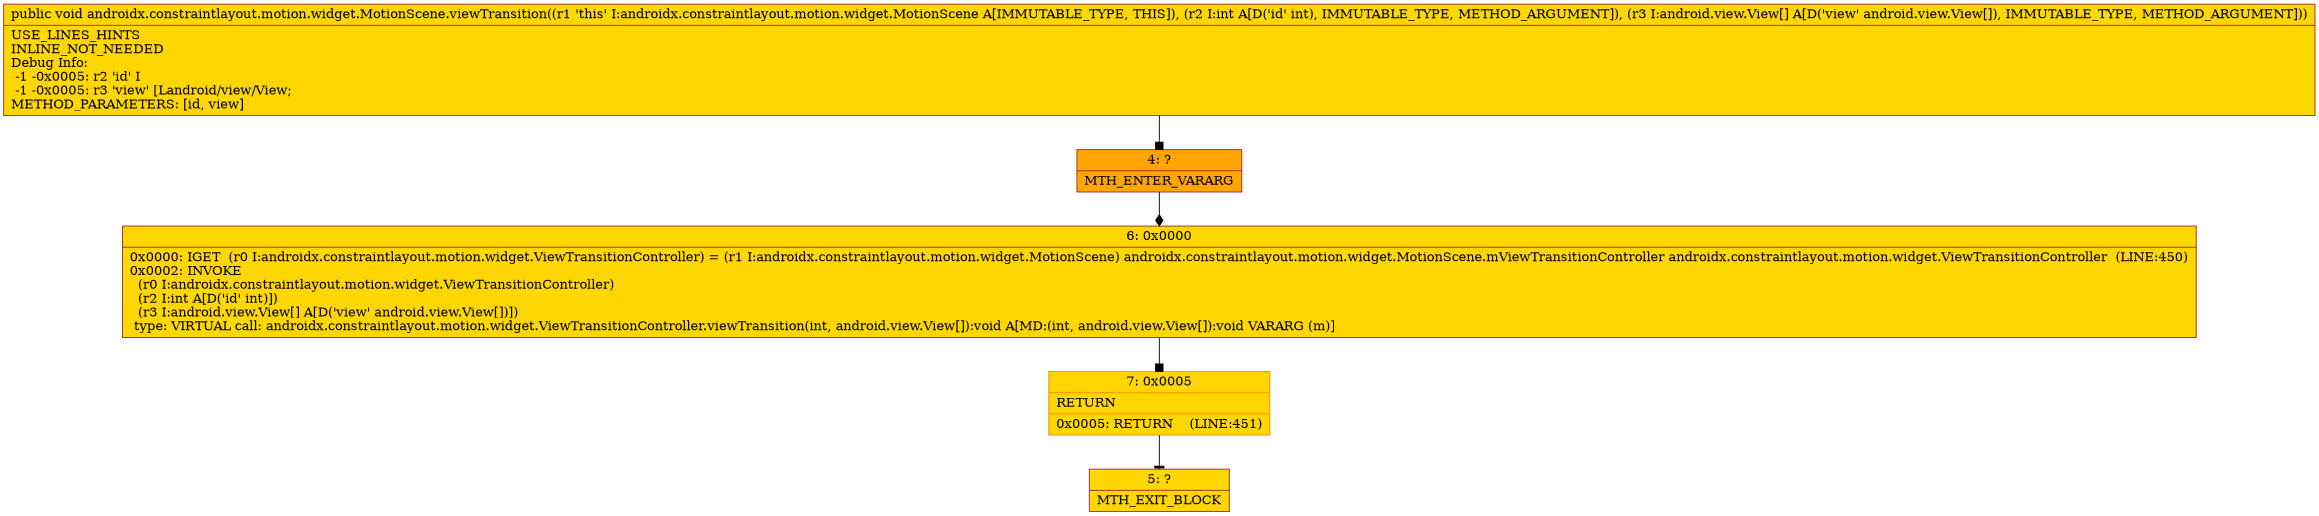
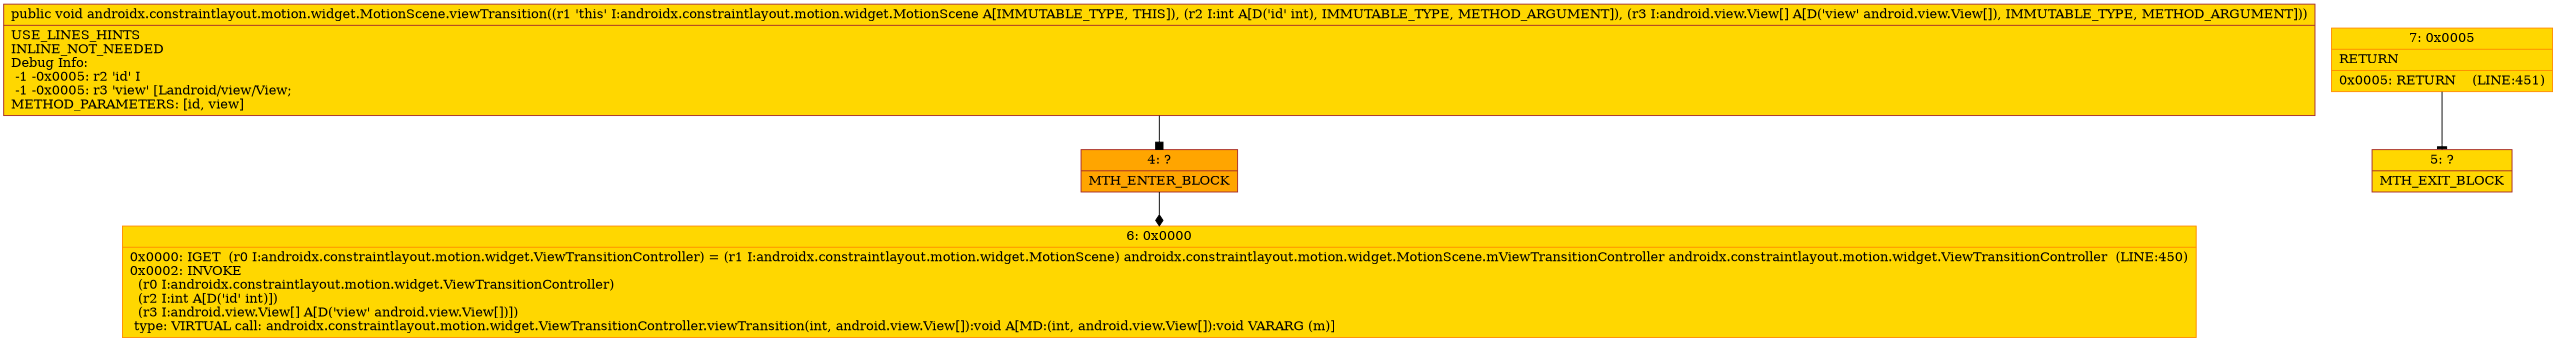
node "4: ?": text "MTH_ENTER_VARARG" -> "MTH_ENTER_BLOCK"
node "6: 0x0000": color brown -> darkorange
edge "6: 0x0000" -> "7: 0x0005": removed
